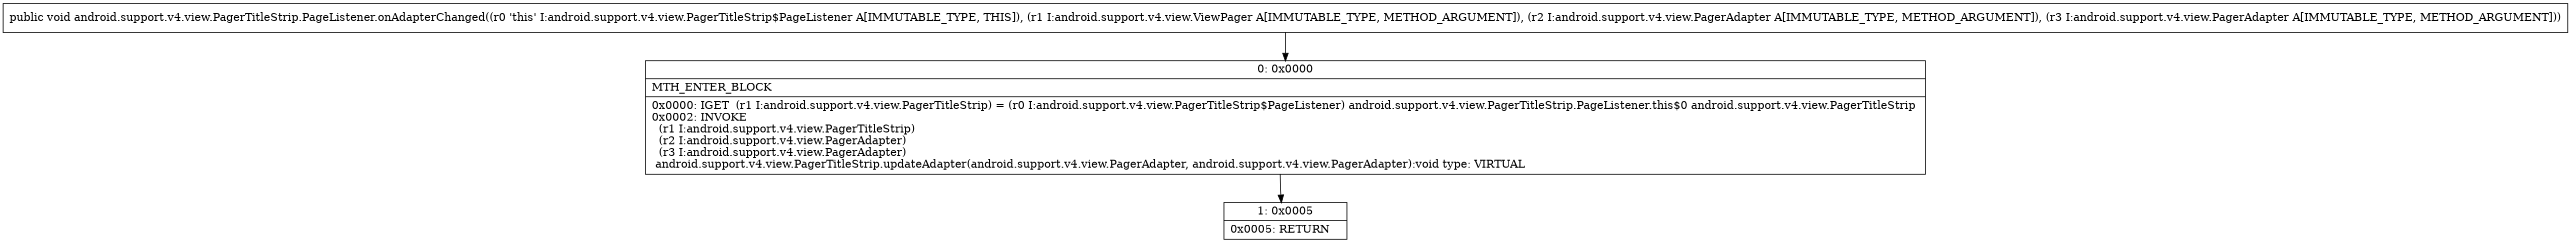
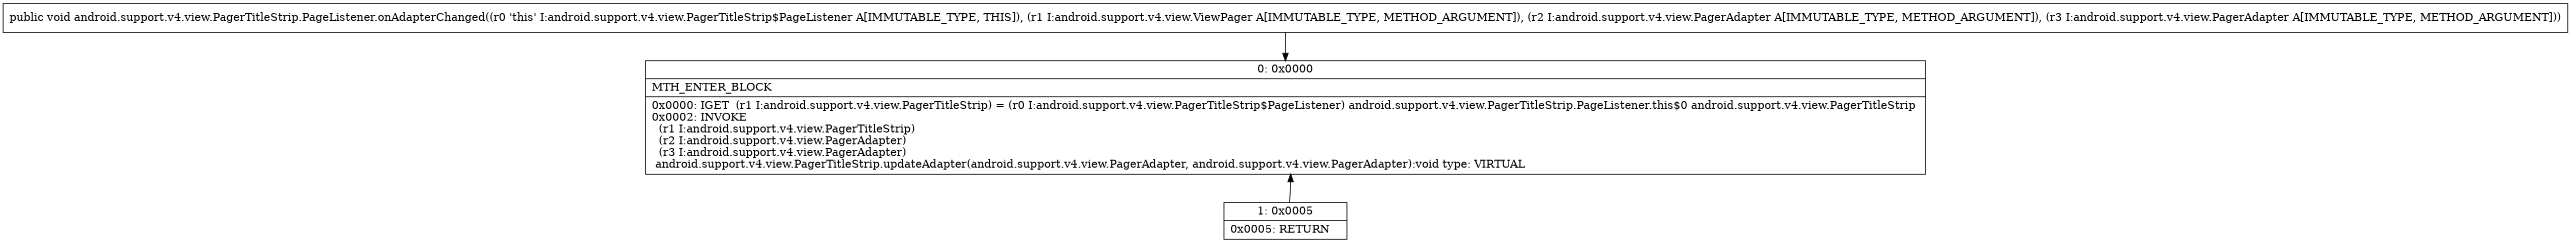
edge "0: 0x0000" -> "1: 0x0005": reversed
